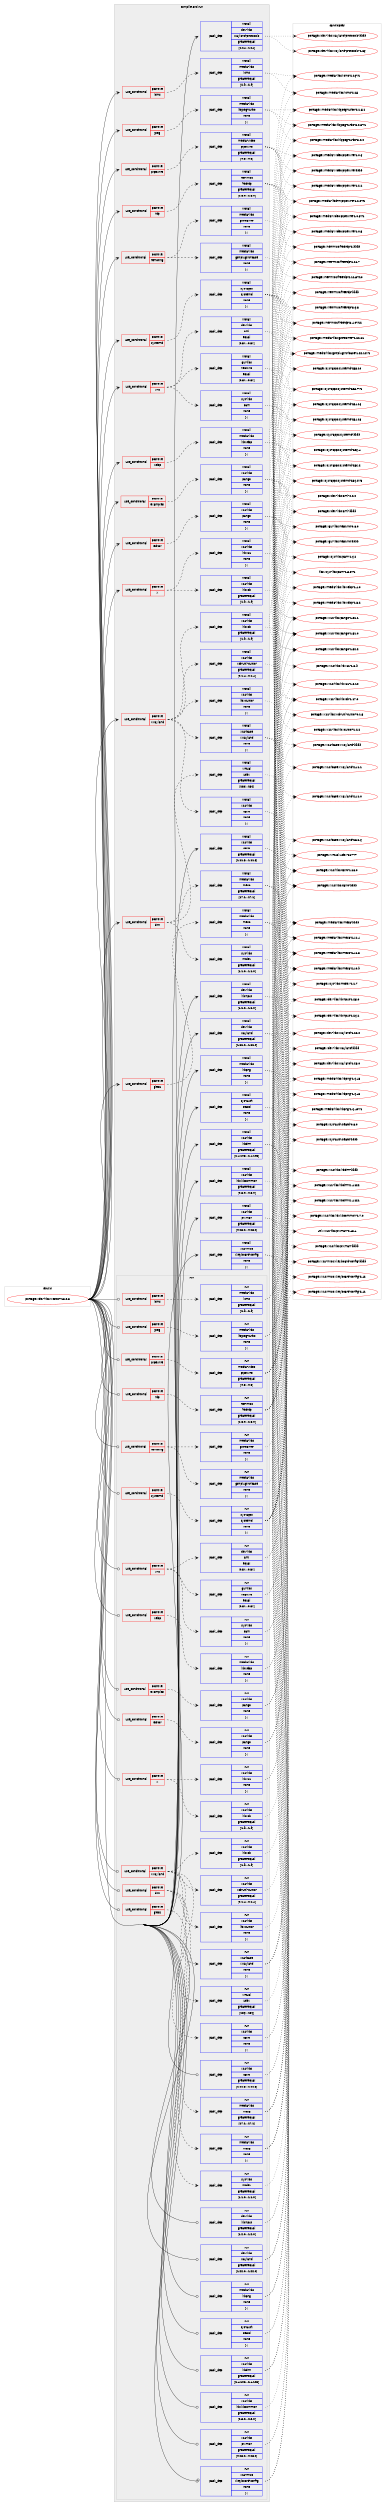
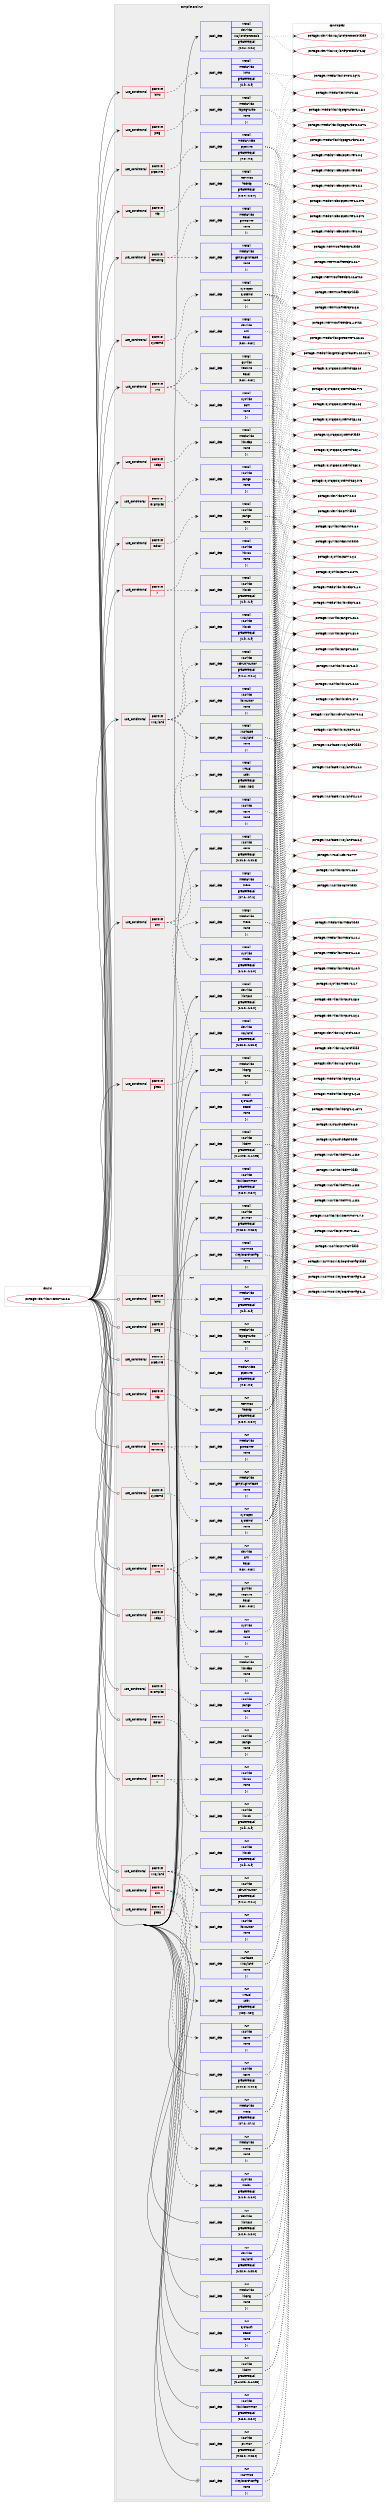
node "portage://media-libdrm/pipewire-1.2.0-r2": label "portage://media-libdrm/pipewire-1.2.0-r2" -> "portage://media-video/pipewire-1.2.0-r2"
node "libs://sys-libs/pam-1.5.3-r1": label "libs://sys-libs/pam-1.5.3-r1" -> "portage://sys-libs/pam-1.5.3-r1"
node "portage://x11-libs/libdrm-2.4.120": added
node "util://x11-libs/pixman-0.43.4": label "util://x11-libs/pixman-0.43.4" -> "portage://x11-libs/pixman-0.43.4"
